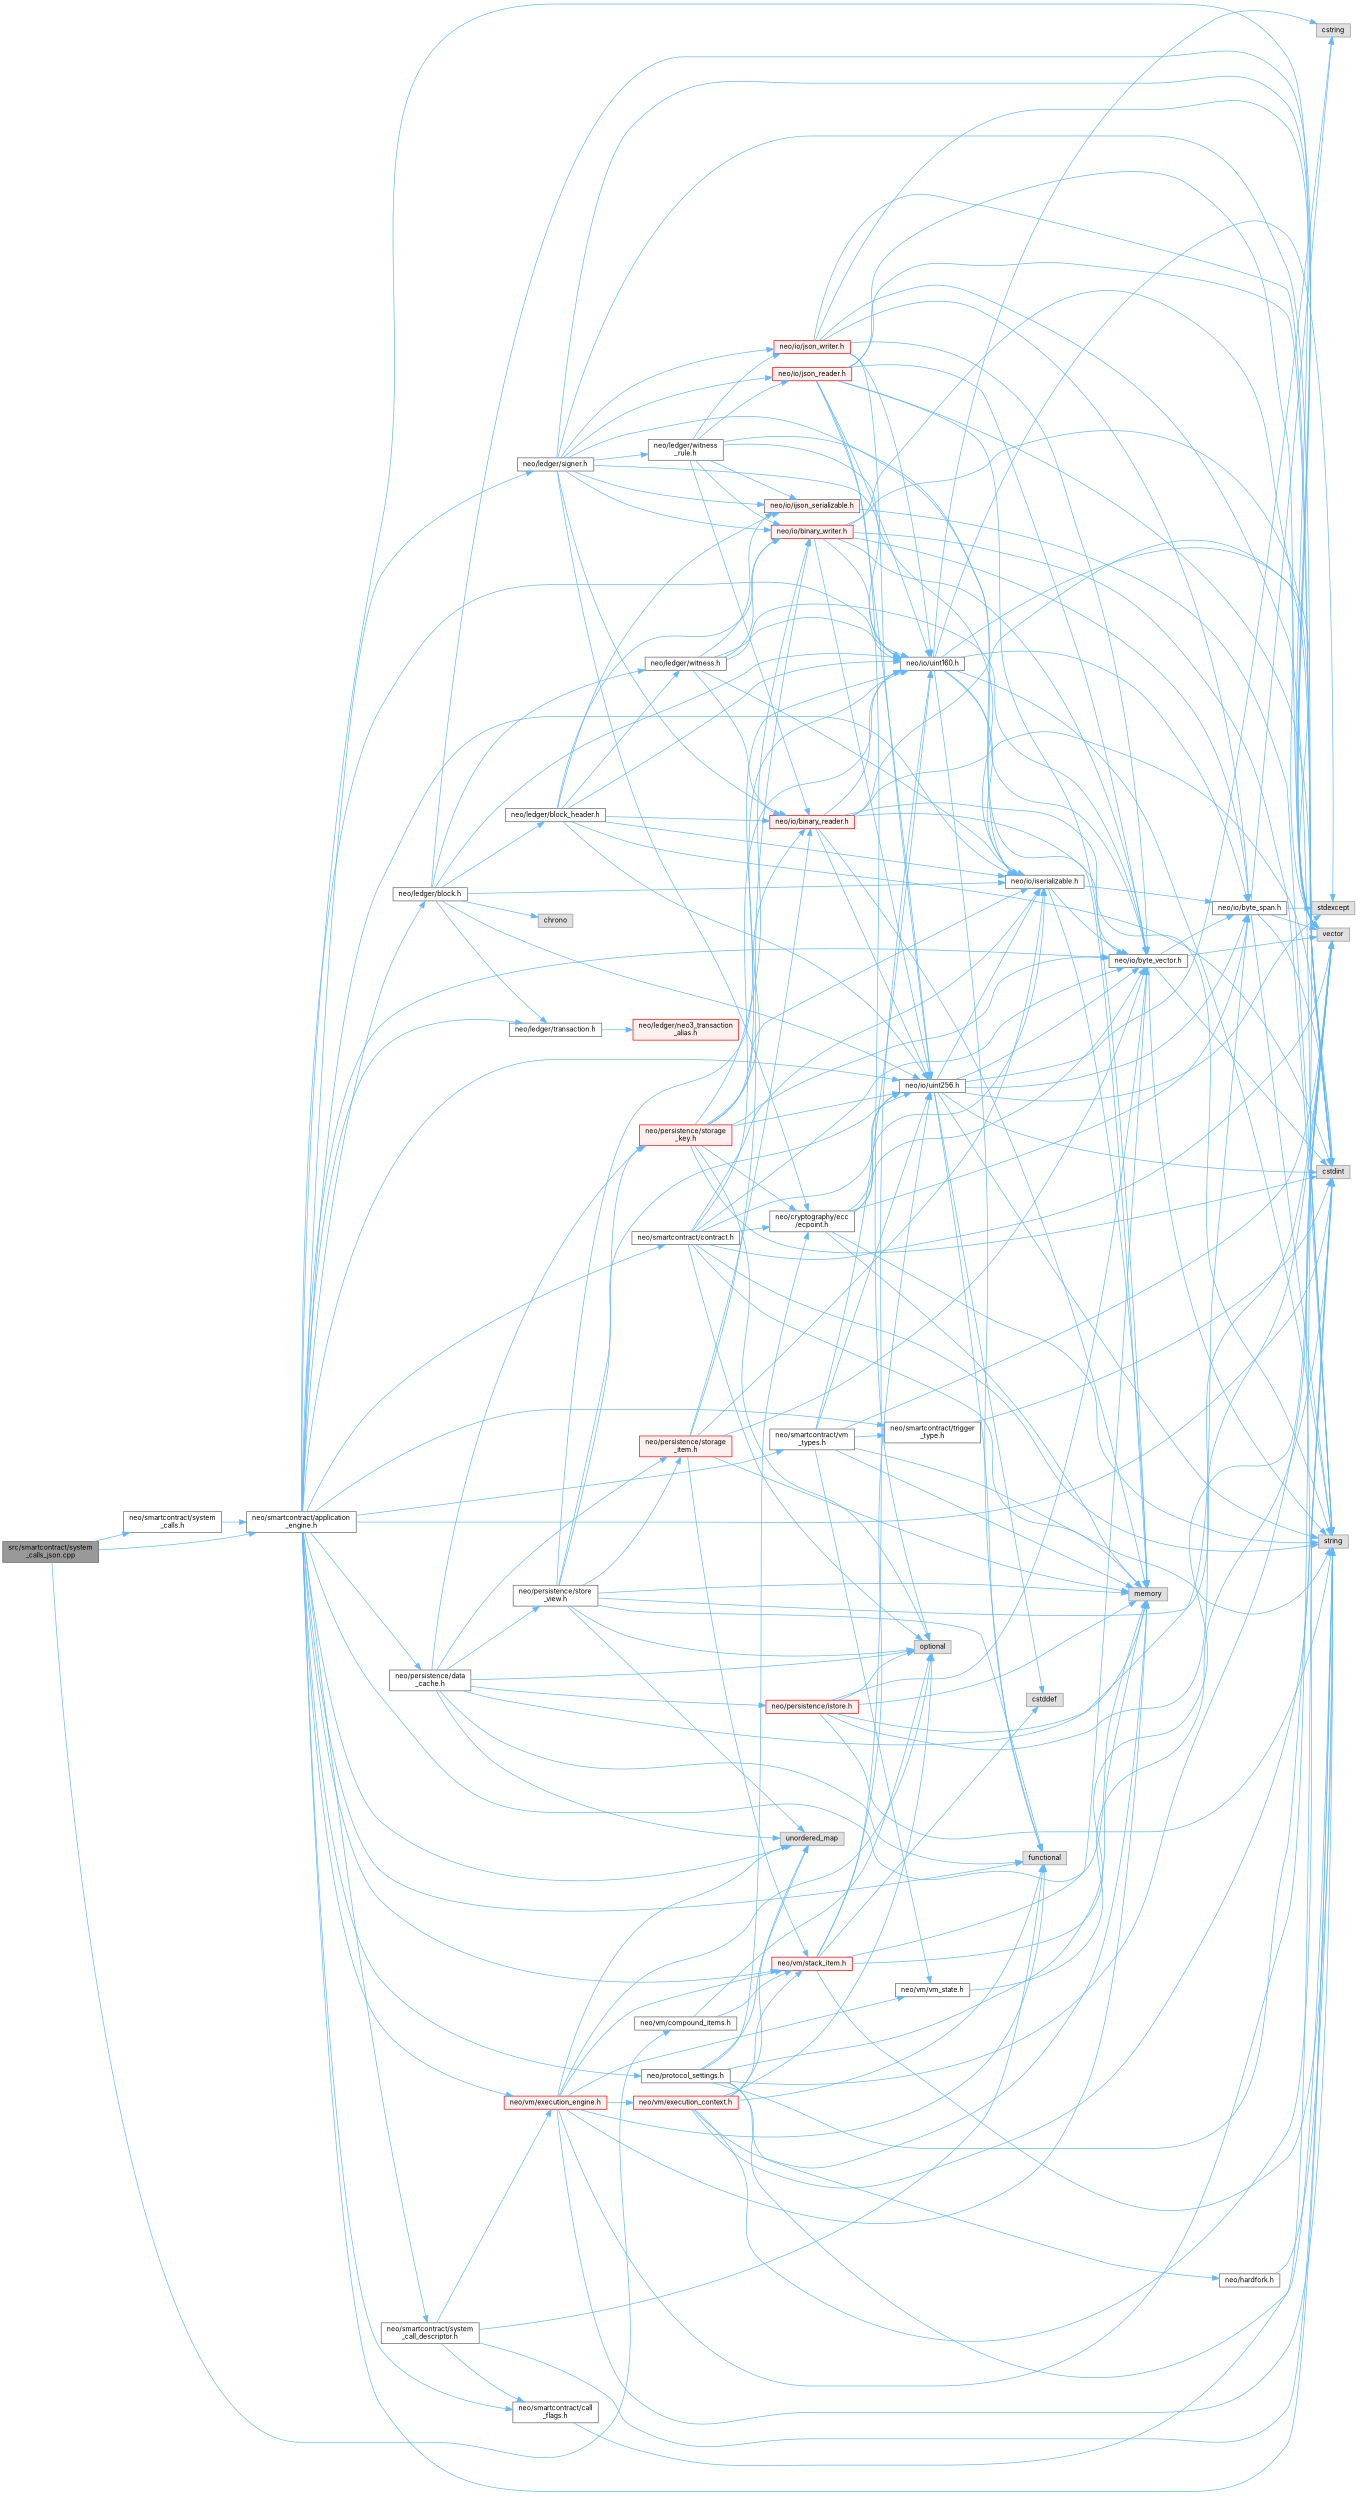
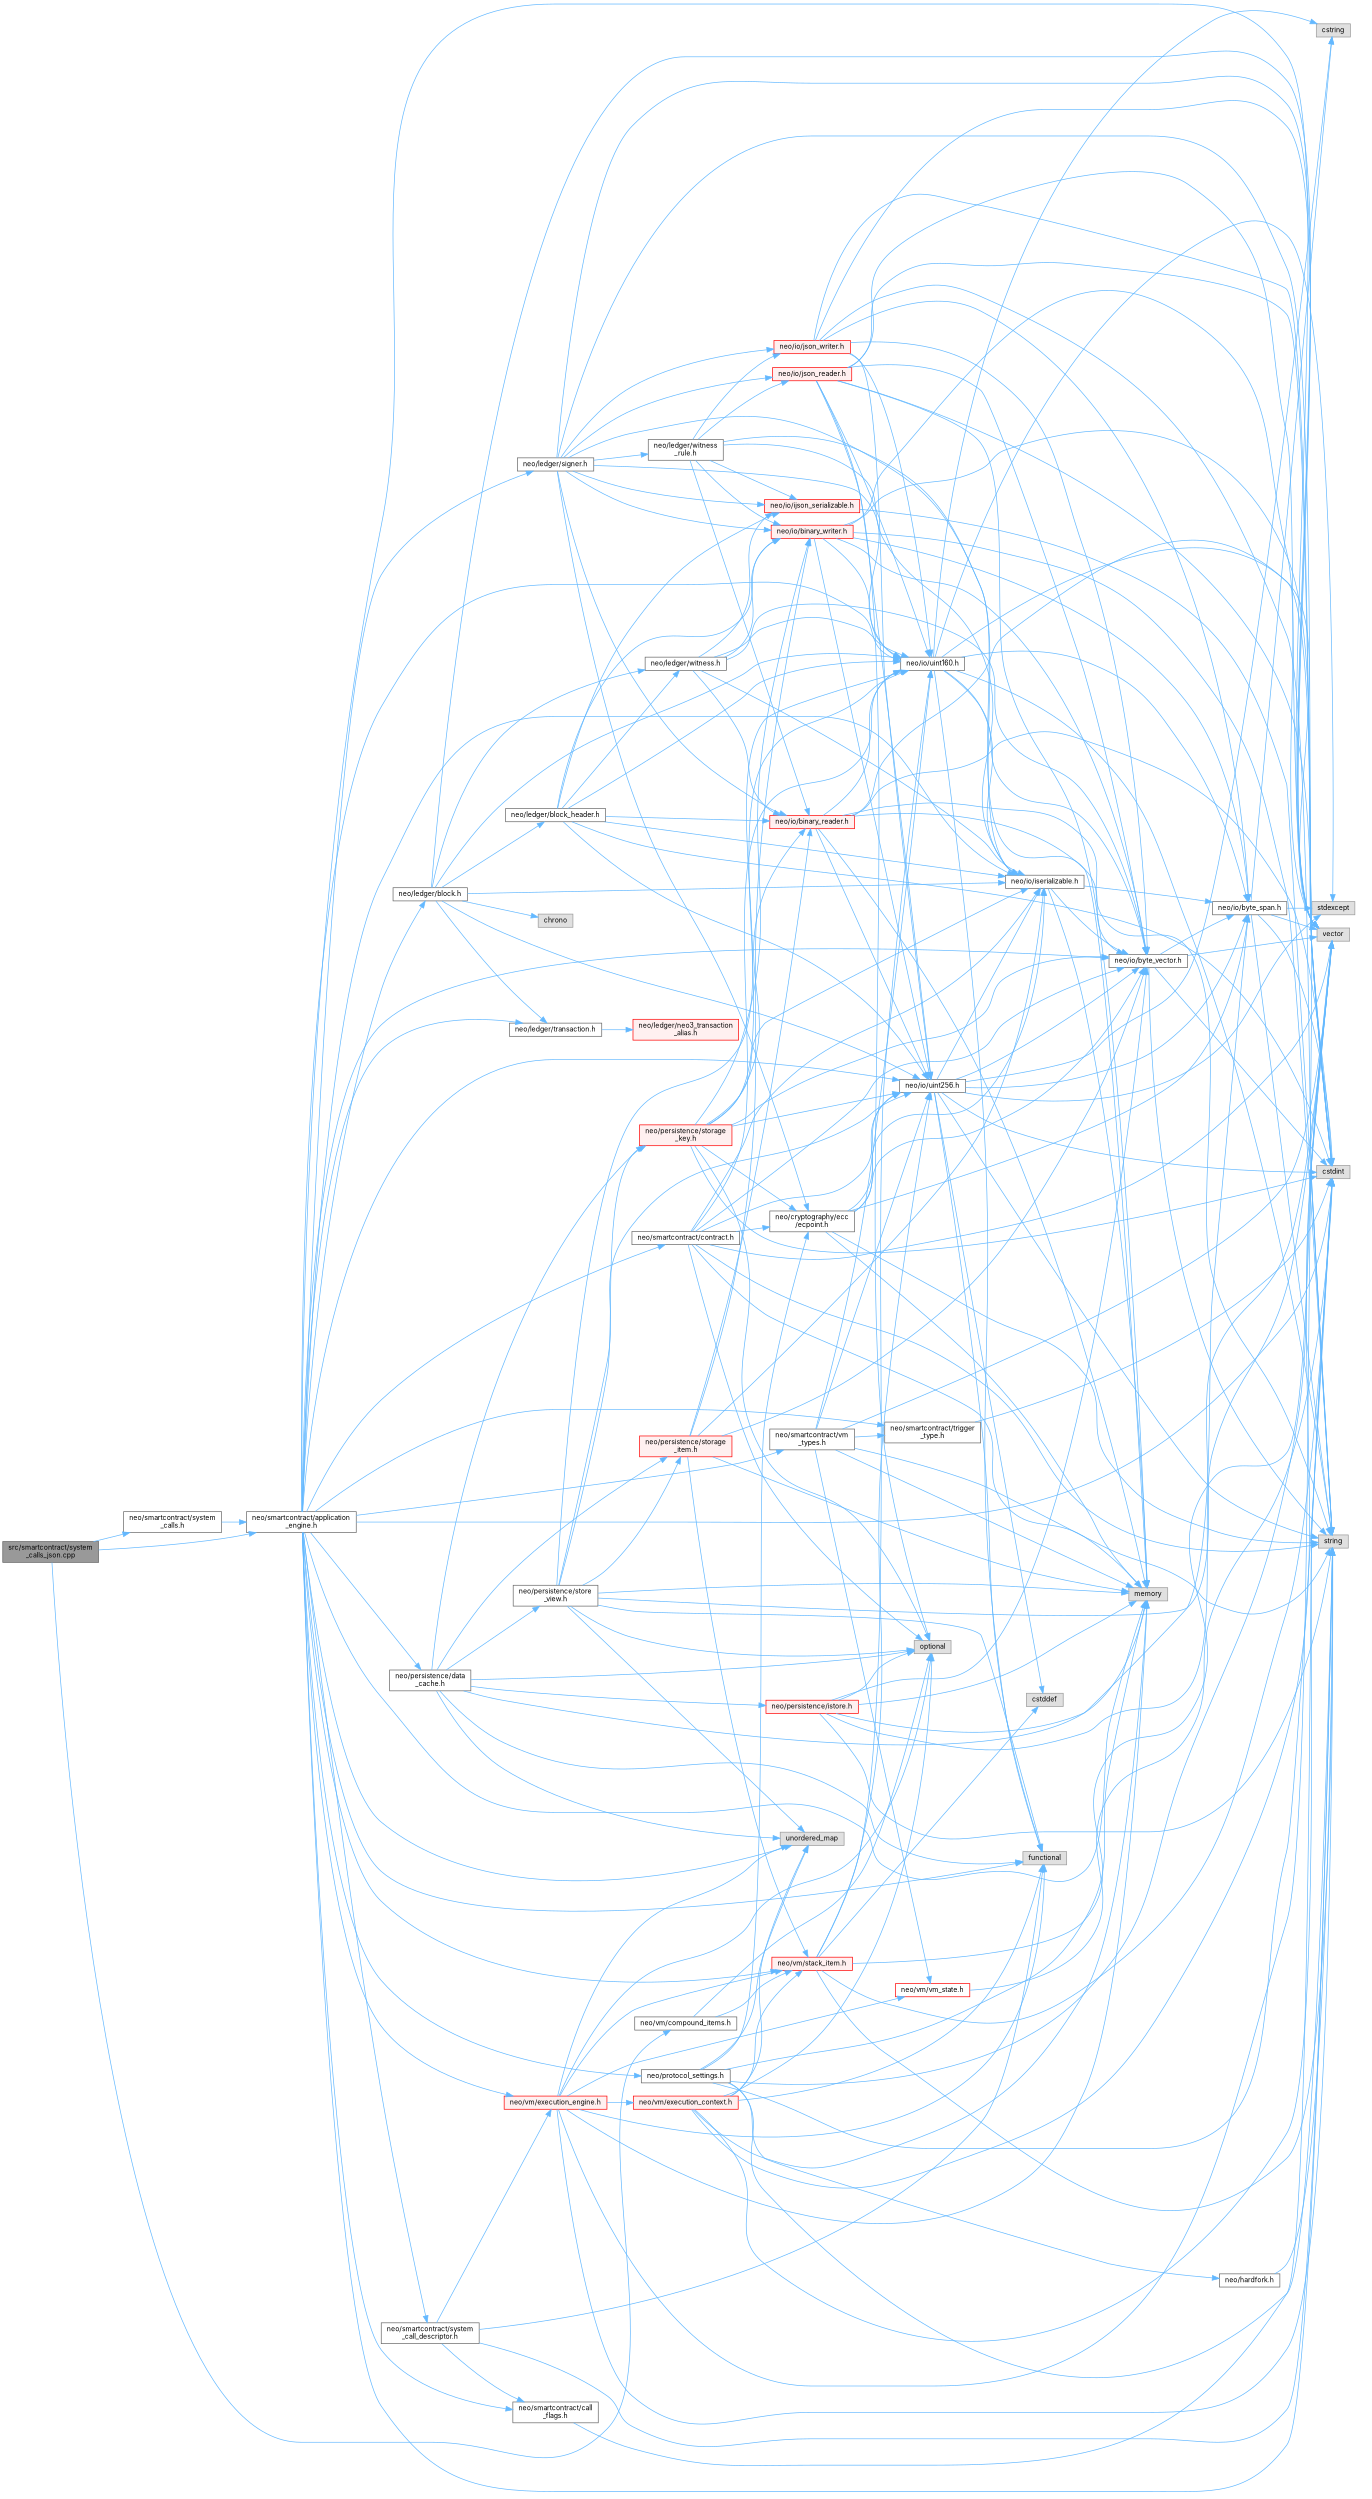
node "neo/io/ijson_serializable.h": color grey40 -> red
edge "neo/vm/stack_item.h" -> "neo/io/byte_vector.h": now "neo/vm/stack_item.h" -> "cstdint"
node "neo/vm/vm_state.h": color grey40 -> red
